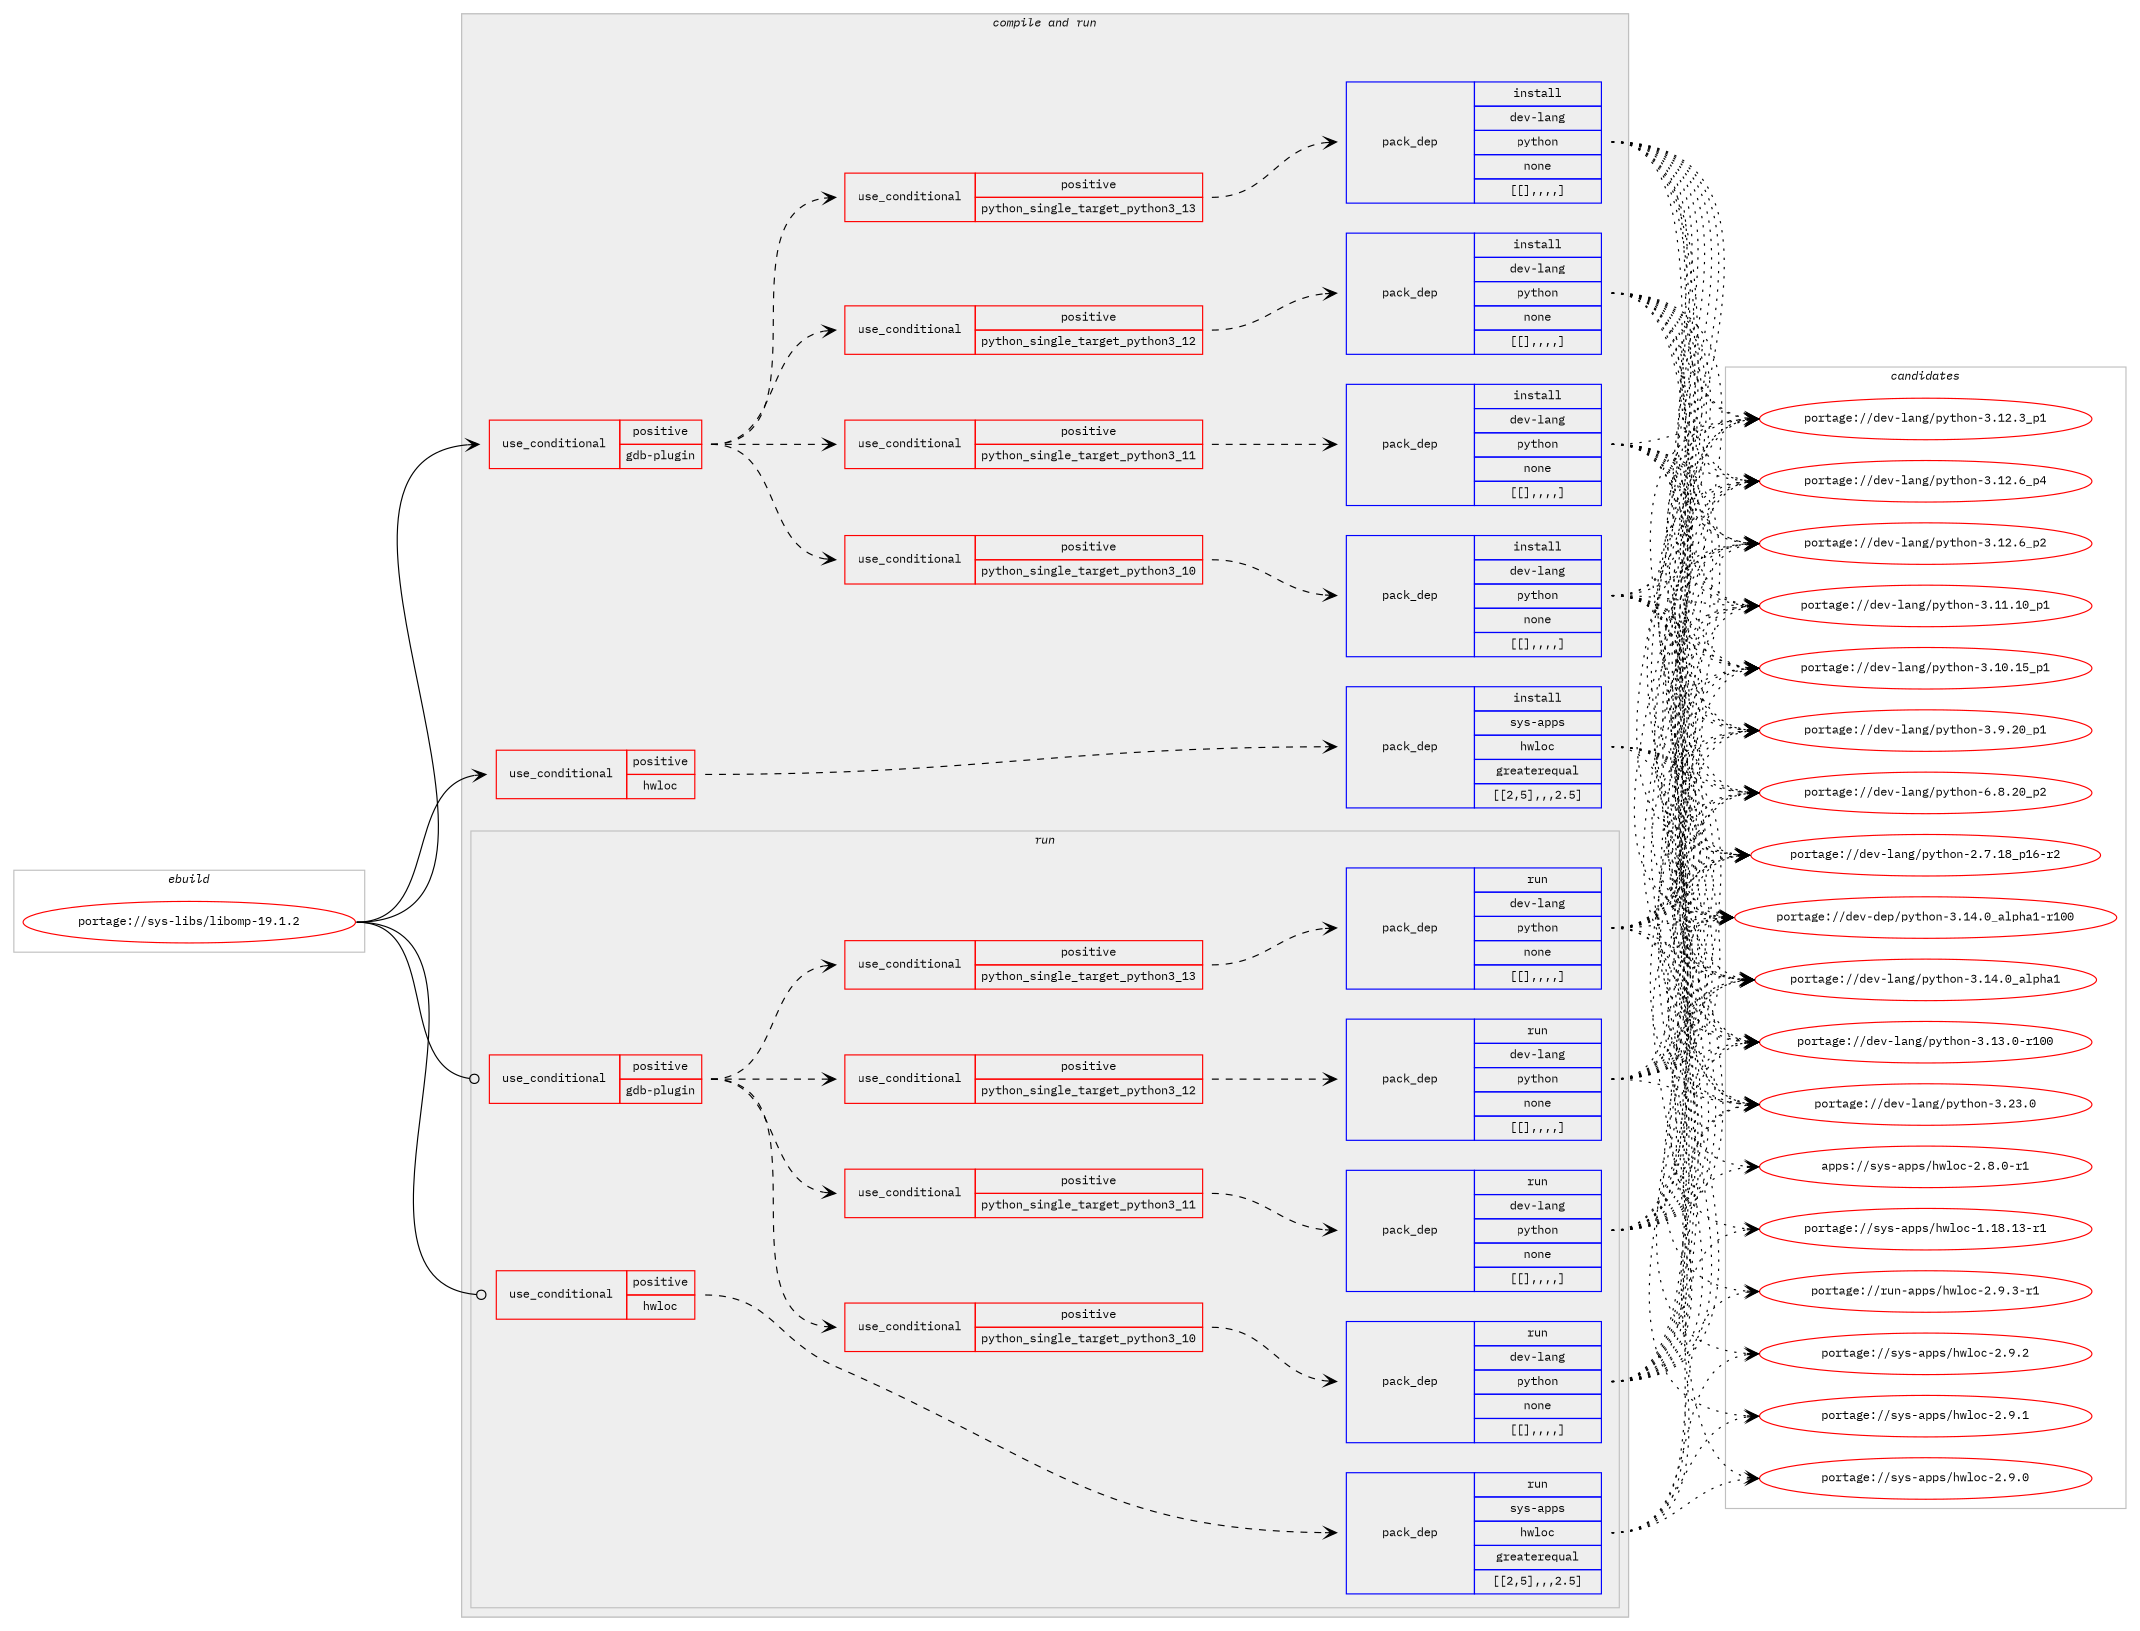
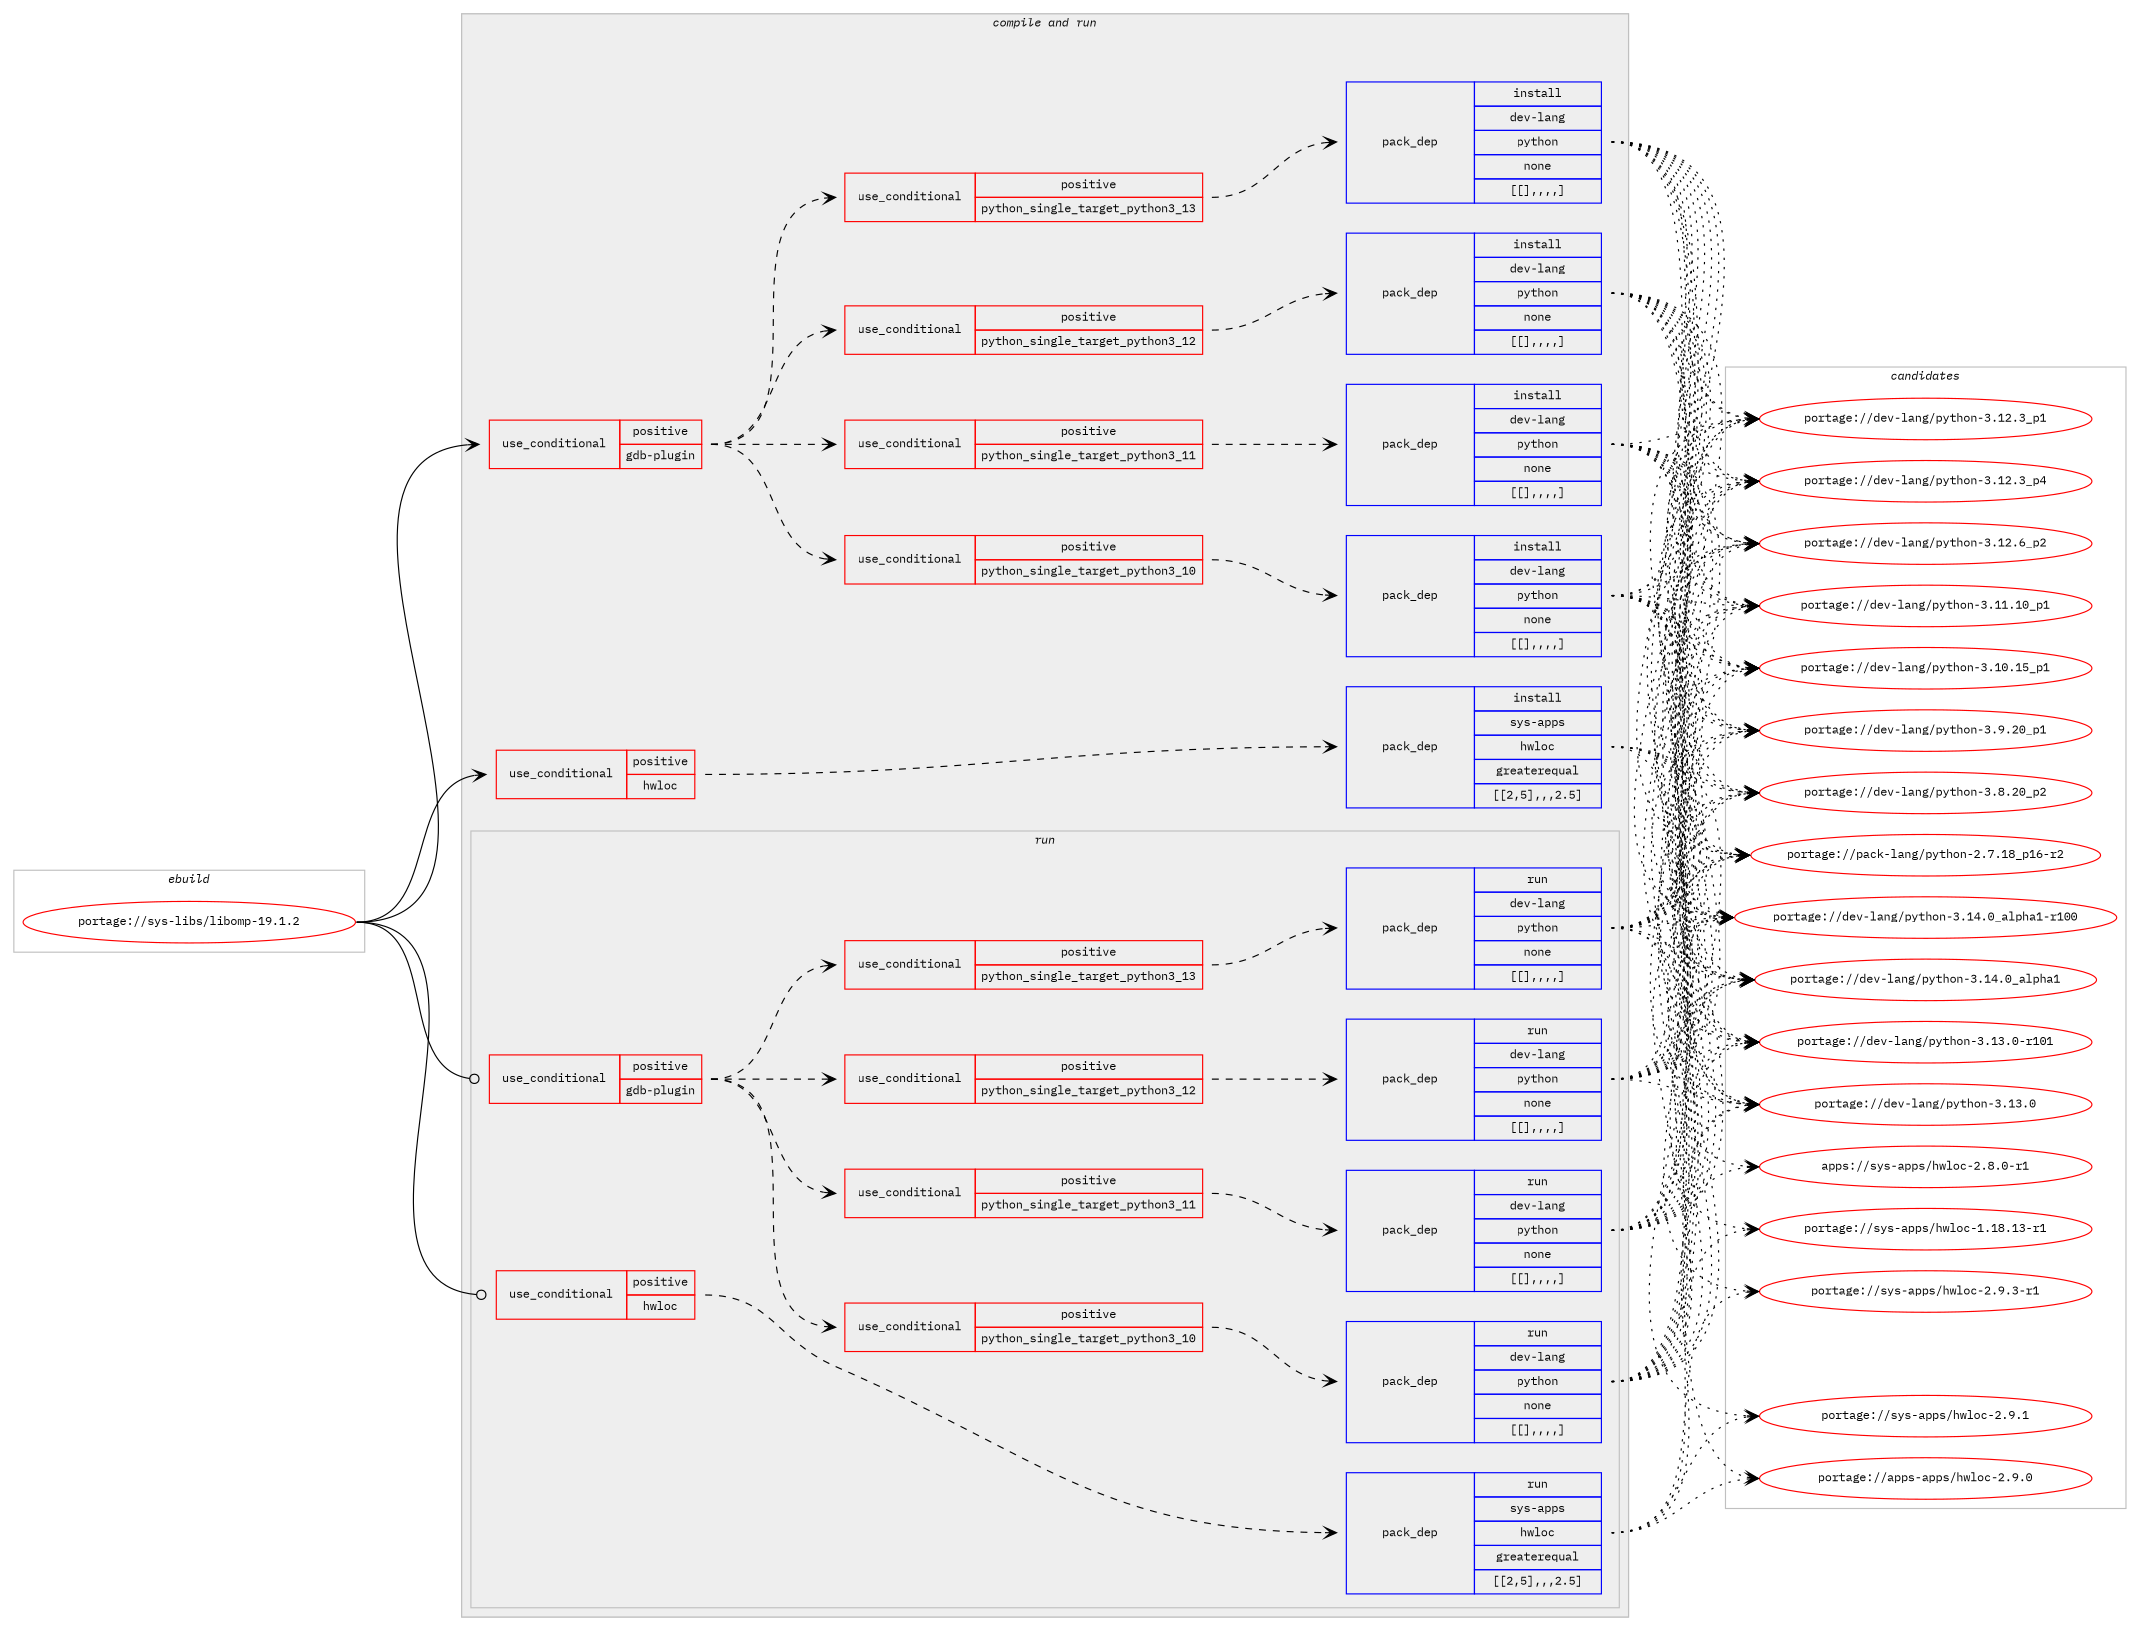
node "portage://dev-lang/python-3.12.6_p4": label "portage://dev-lang/python-3.12.6_p4" -> "portage://dev-lang/python-3.12.3_p4"
node "portage://dev-lang/python-6.8.20_p2": label "portage://dev-lang/python-6.8.20_p2" -> "portage://dev-lang/python-3.8.20_p2"
node "portage://dev-lang/python-2.7.18_p16-r2": label "portage://dev-lang/python-2.7.18_p16-r2" -> "portage://pack-lang/python-2.7.18_p16-r2"
node "portage://dev-dep/python-3.14.0_alpha1-r100": label "portage://dev-dep/python-3.14.0_alpha1-r100" -> "portage://dev-lang/python-3.14.0_alpha1-r100"
node "portage://dev-lang/python-3.13.0-r100": label "portage://dev-lang/python-3.13.0-r100" -> "portage://dev-lang/python-3.13.0-r101"
node "portage://dev-lang/python-3.23.0": label "portage://dev-lang/python-3.23.0" -> "portage://dev-lang/python-3.13.0"
node "portage://run-apps/hwloc-2.9.3-r1": label "portage://run-apps/hwloc-2.9.3-r1" -> "portage://sys-apps/hwloc-2.9.3-r1"
node "portage://sys-apps/hwloc-2.9.2": removed
node "portage://sys-apps/hwloc-2.9.0": label "portage://sys-apps/hwloc-2.9.0" -> "portage://apps-apps/hwloc-2.9.0"
